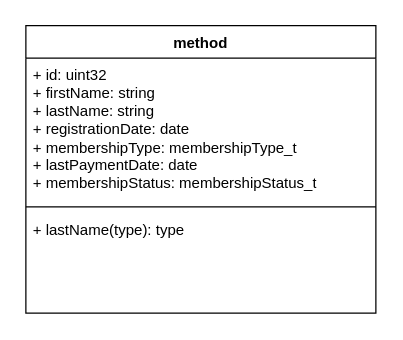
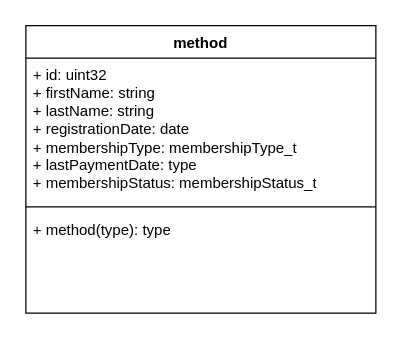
node "+ id: uint32 + firstName: string + lastName: string + registrationDate: date + membershipType: membershipType_t + lastPaymentDate: date + membershipStatus: membershipStatus_t": label "+ id: uint32 + firstName: string + lastName: string + registrationDate: date + membershipType: membershipType_t + lastPaymentDate: date + membershipStatus: membershipStatus_t" -> "+ id: uint32 + firstName: string + lastName: string + registrationDate: date + membershipType: membershipType_t + lastPaymentDate: type + membershipStatus: membershipStatus_t"
node "+ lastName(type): type": label "+ lastName(type): type" -> "+ method(type): type"
